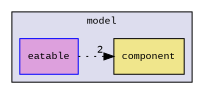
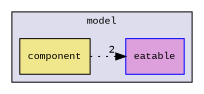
edge "eatable" -> "component": reversed
